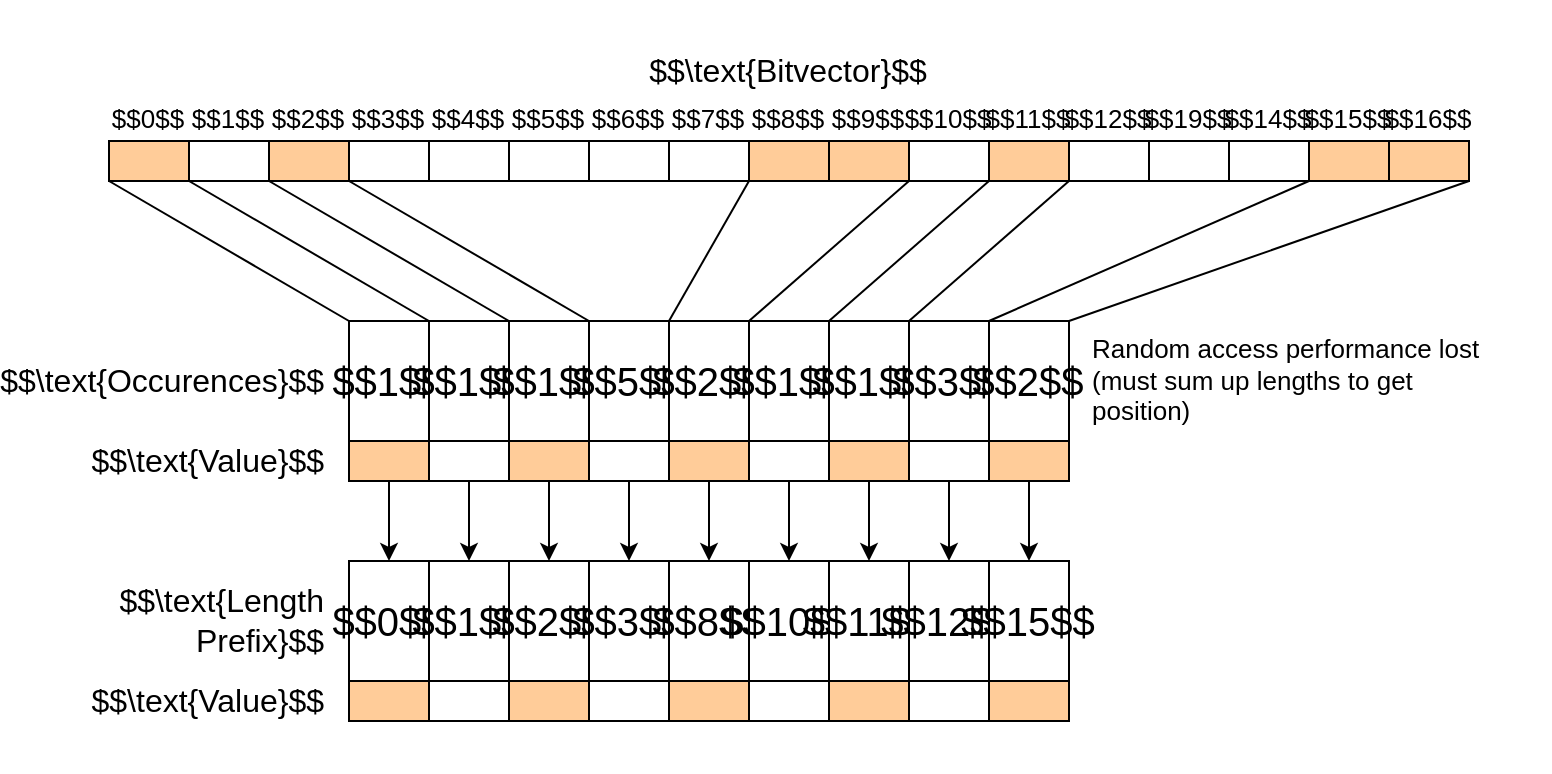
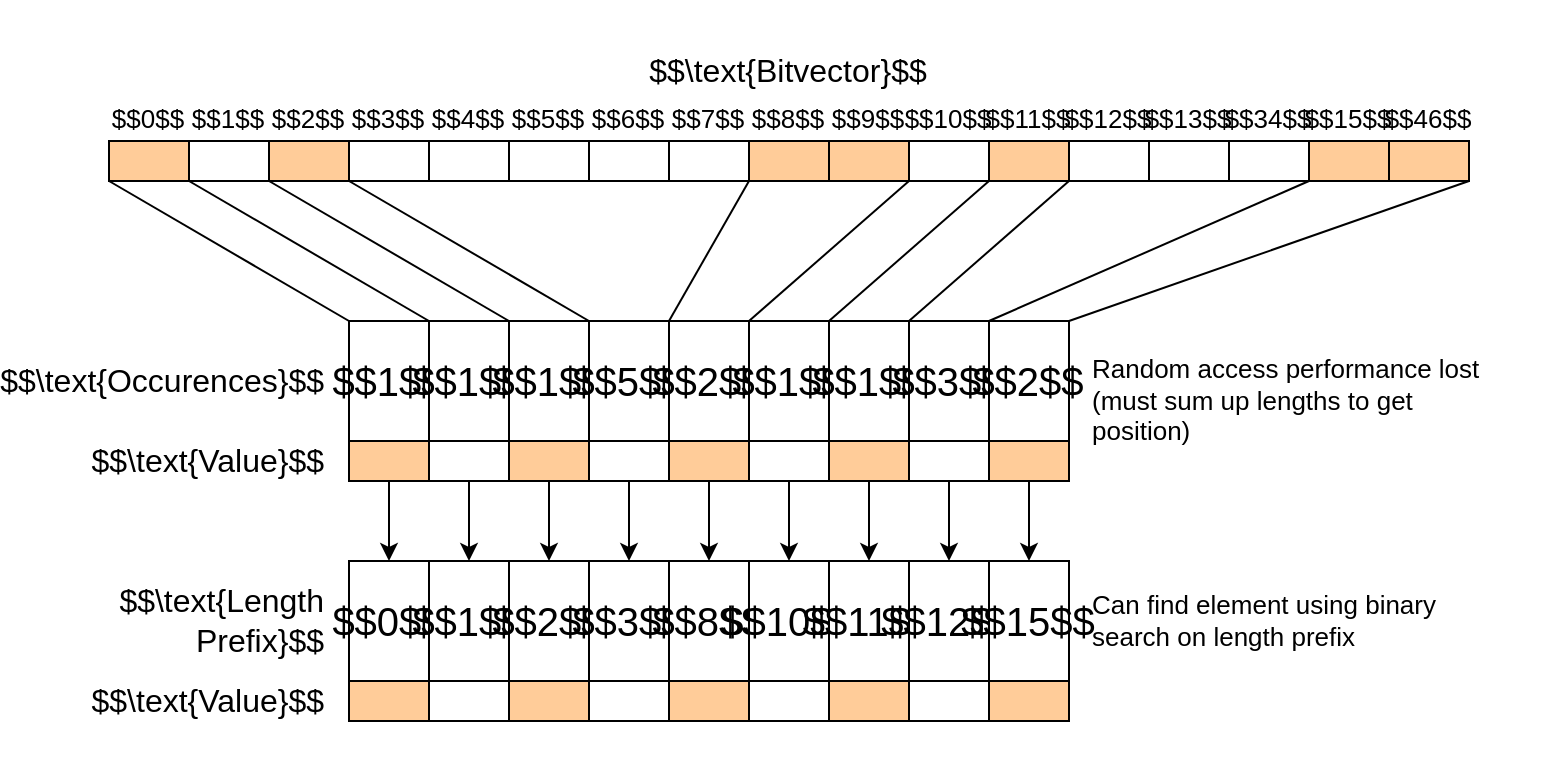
node "$$19$$": label "$$19$$" -> "$$13$$"
node "$$14$$": label "$$14$$" -> "$$34$$"
node "$$16$$": label "$$16$$" -> "$$46$$"
node "Random access performance lost (must sum up lengths to get position)": moved (1299, 381) -> (1299, 401)
node "Can find element using binary search on length prefix": added
